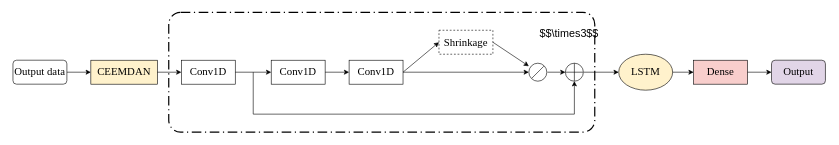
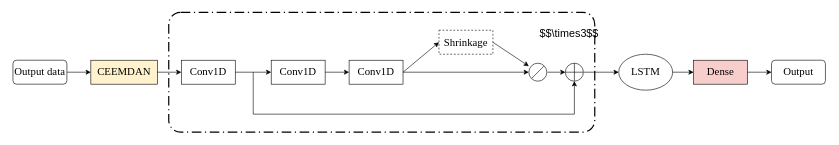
node "LSTM": fillcolor #fff2cc -> #ffffff
node "Output": fillcolor #e1d5e7 -> #ffffff
